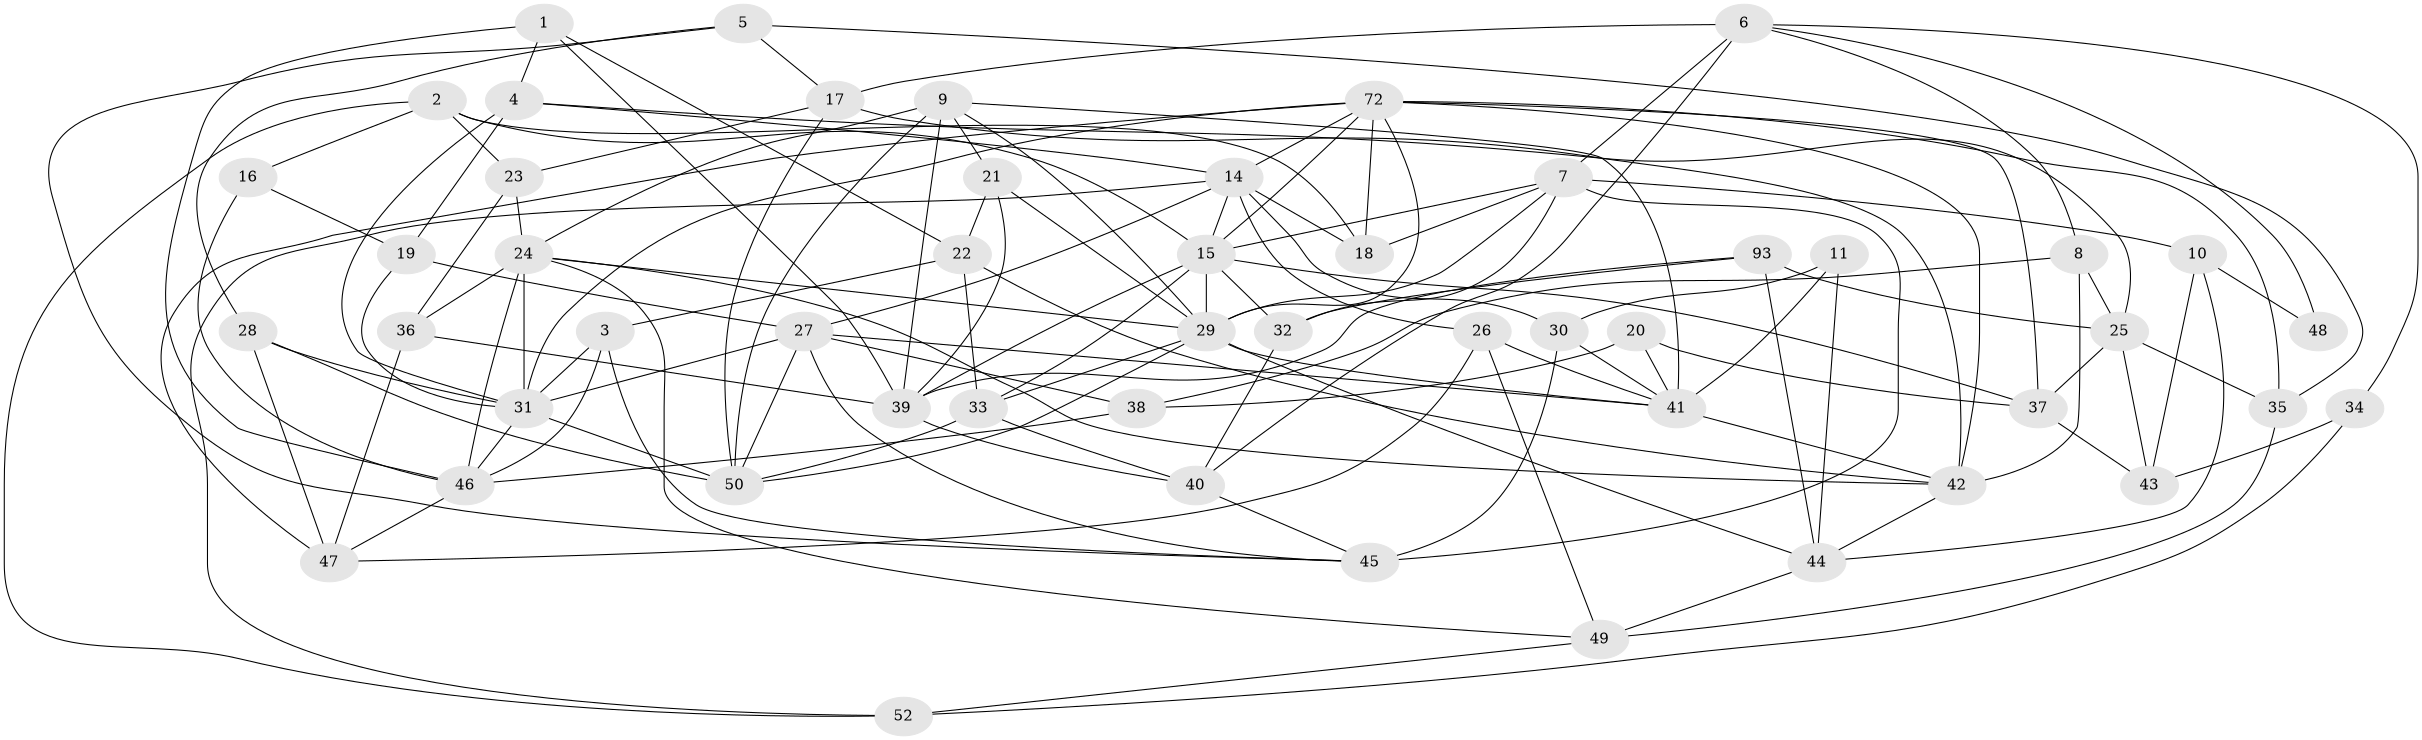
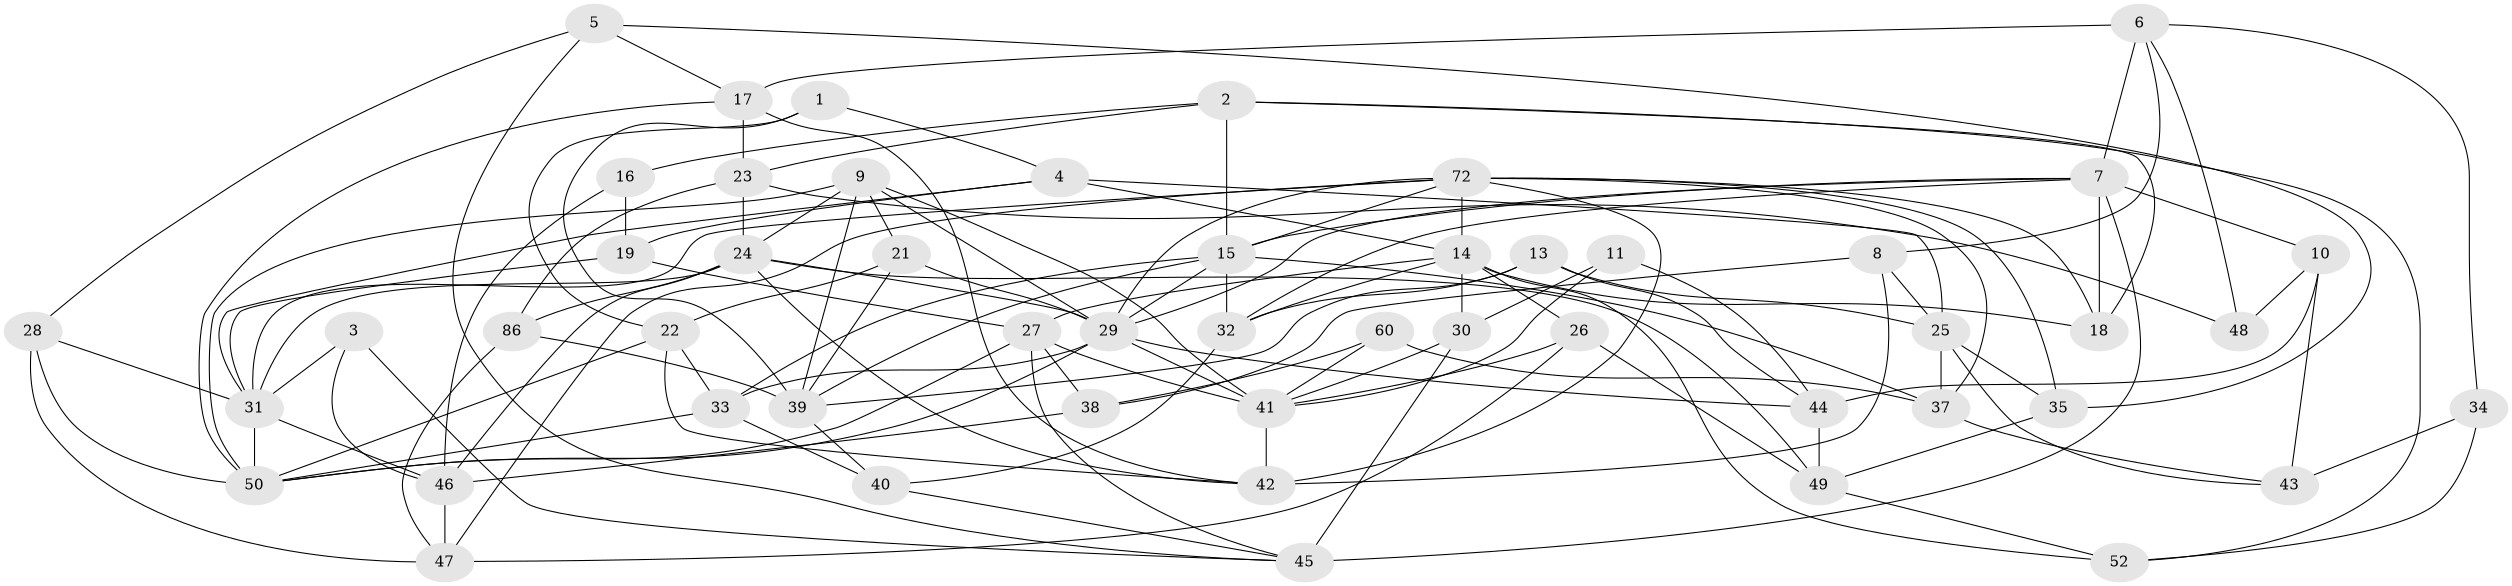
edge "23" -- "48": added
edge "14" -- "15": now "14" -- "32"
edge "1" -- "46": removed
node "93": label "93" -> "13"
edge "6" -- "40": removed
edge "22" -- "3": now "22" -- "50"
node "36": label "36" -> "86"
node "20": label "20" -> "60"
edge "27" -- "31": removed
edge "42" -- "44": removed
